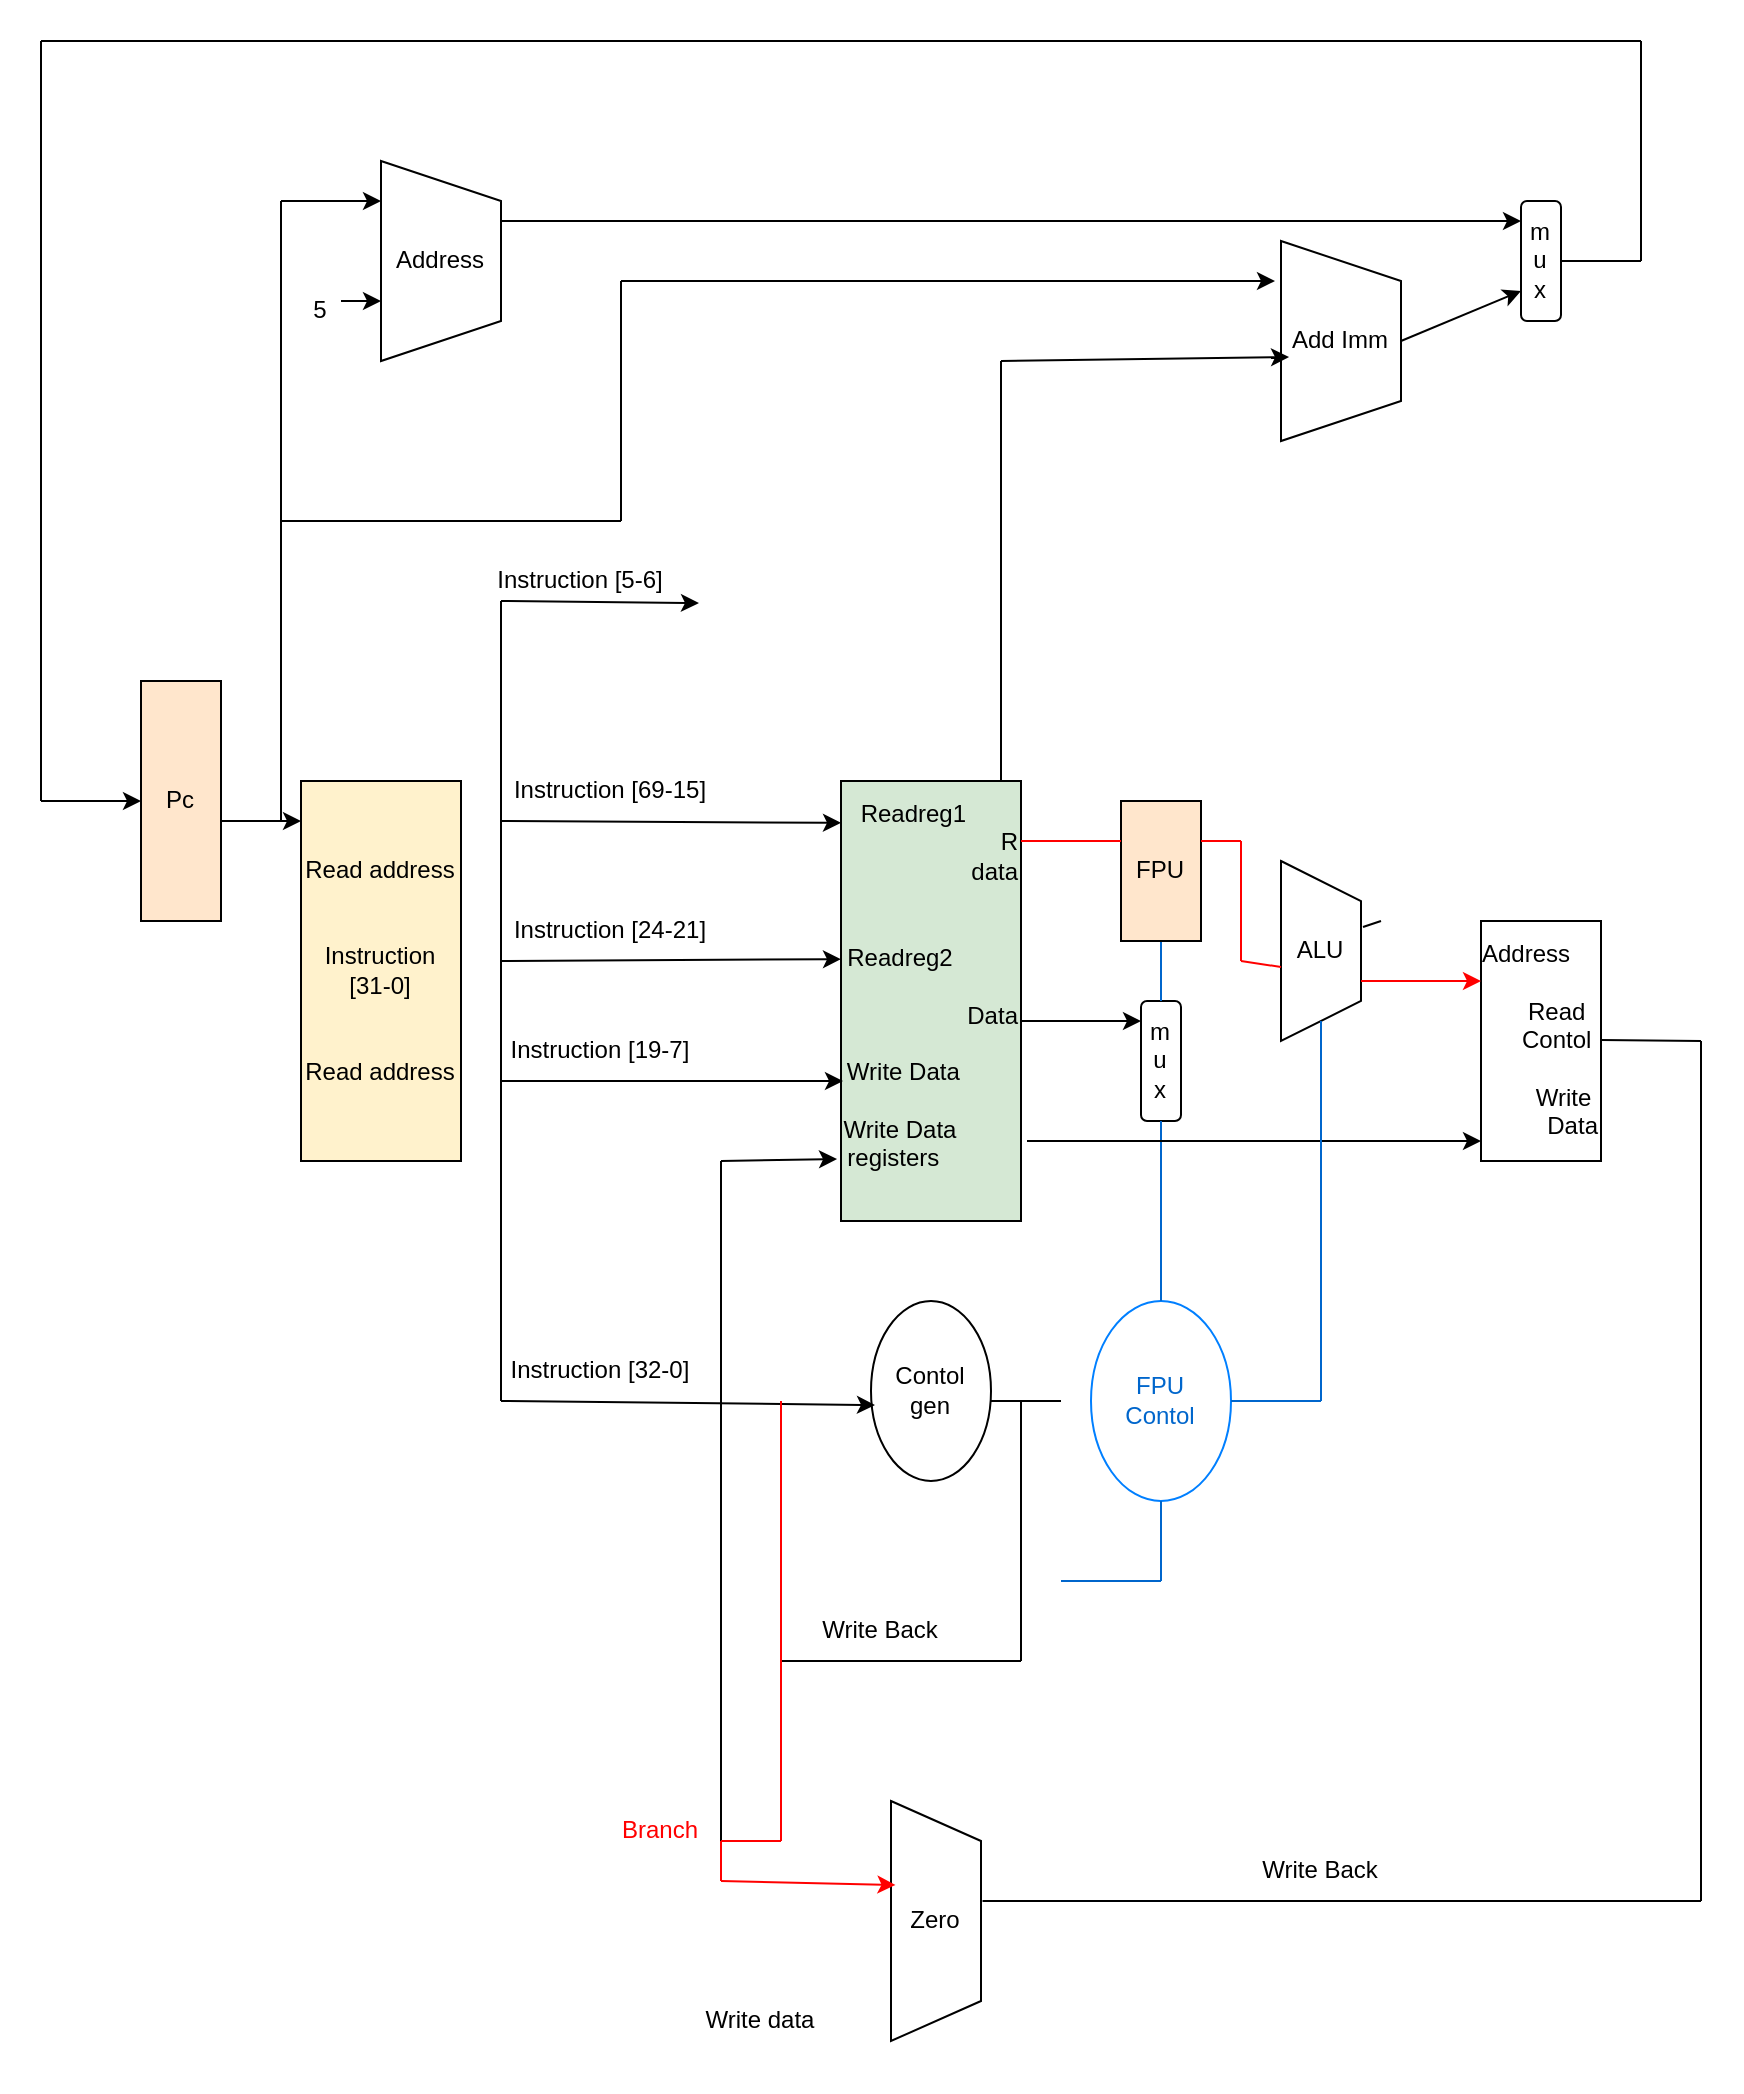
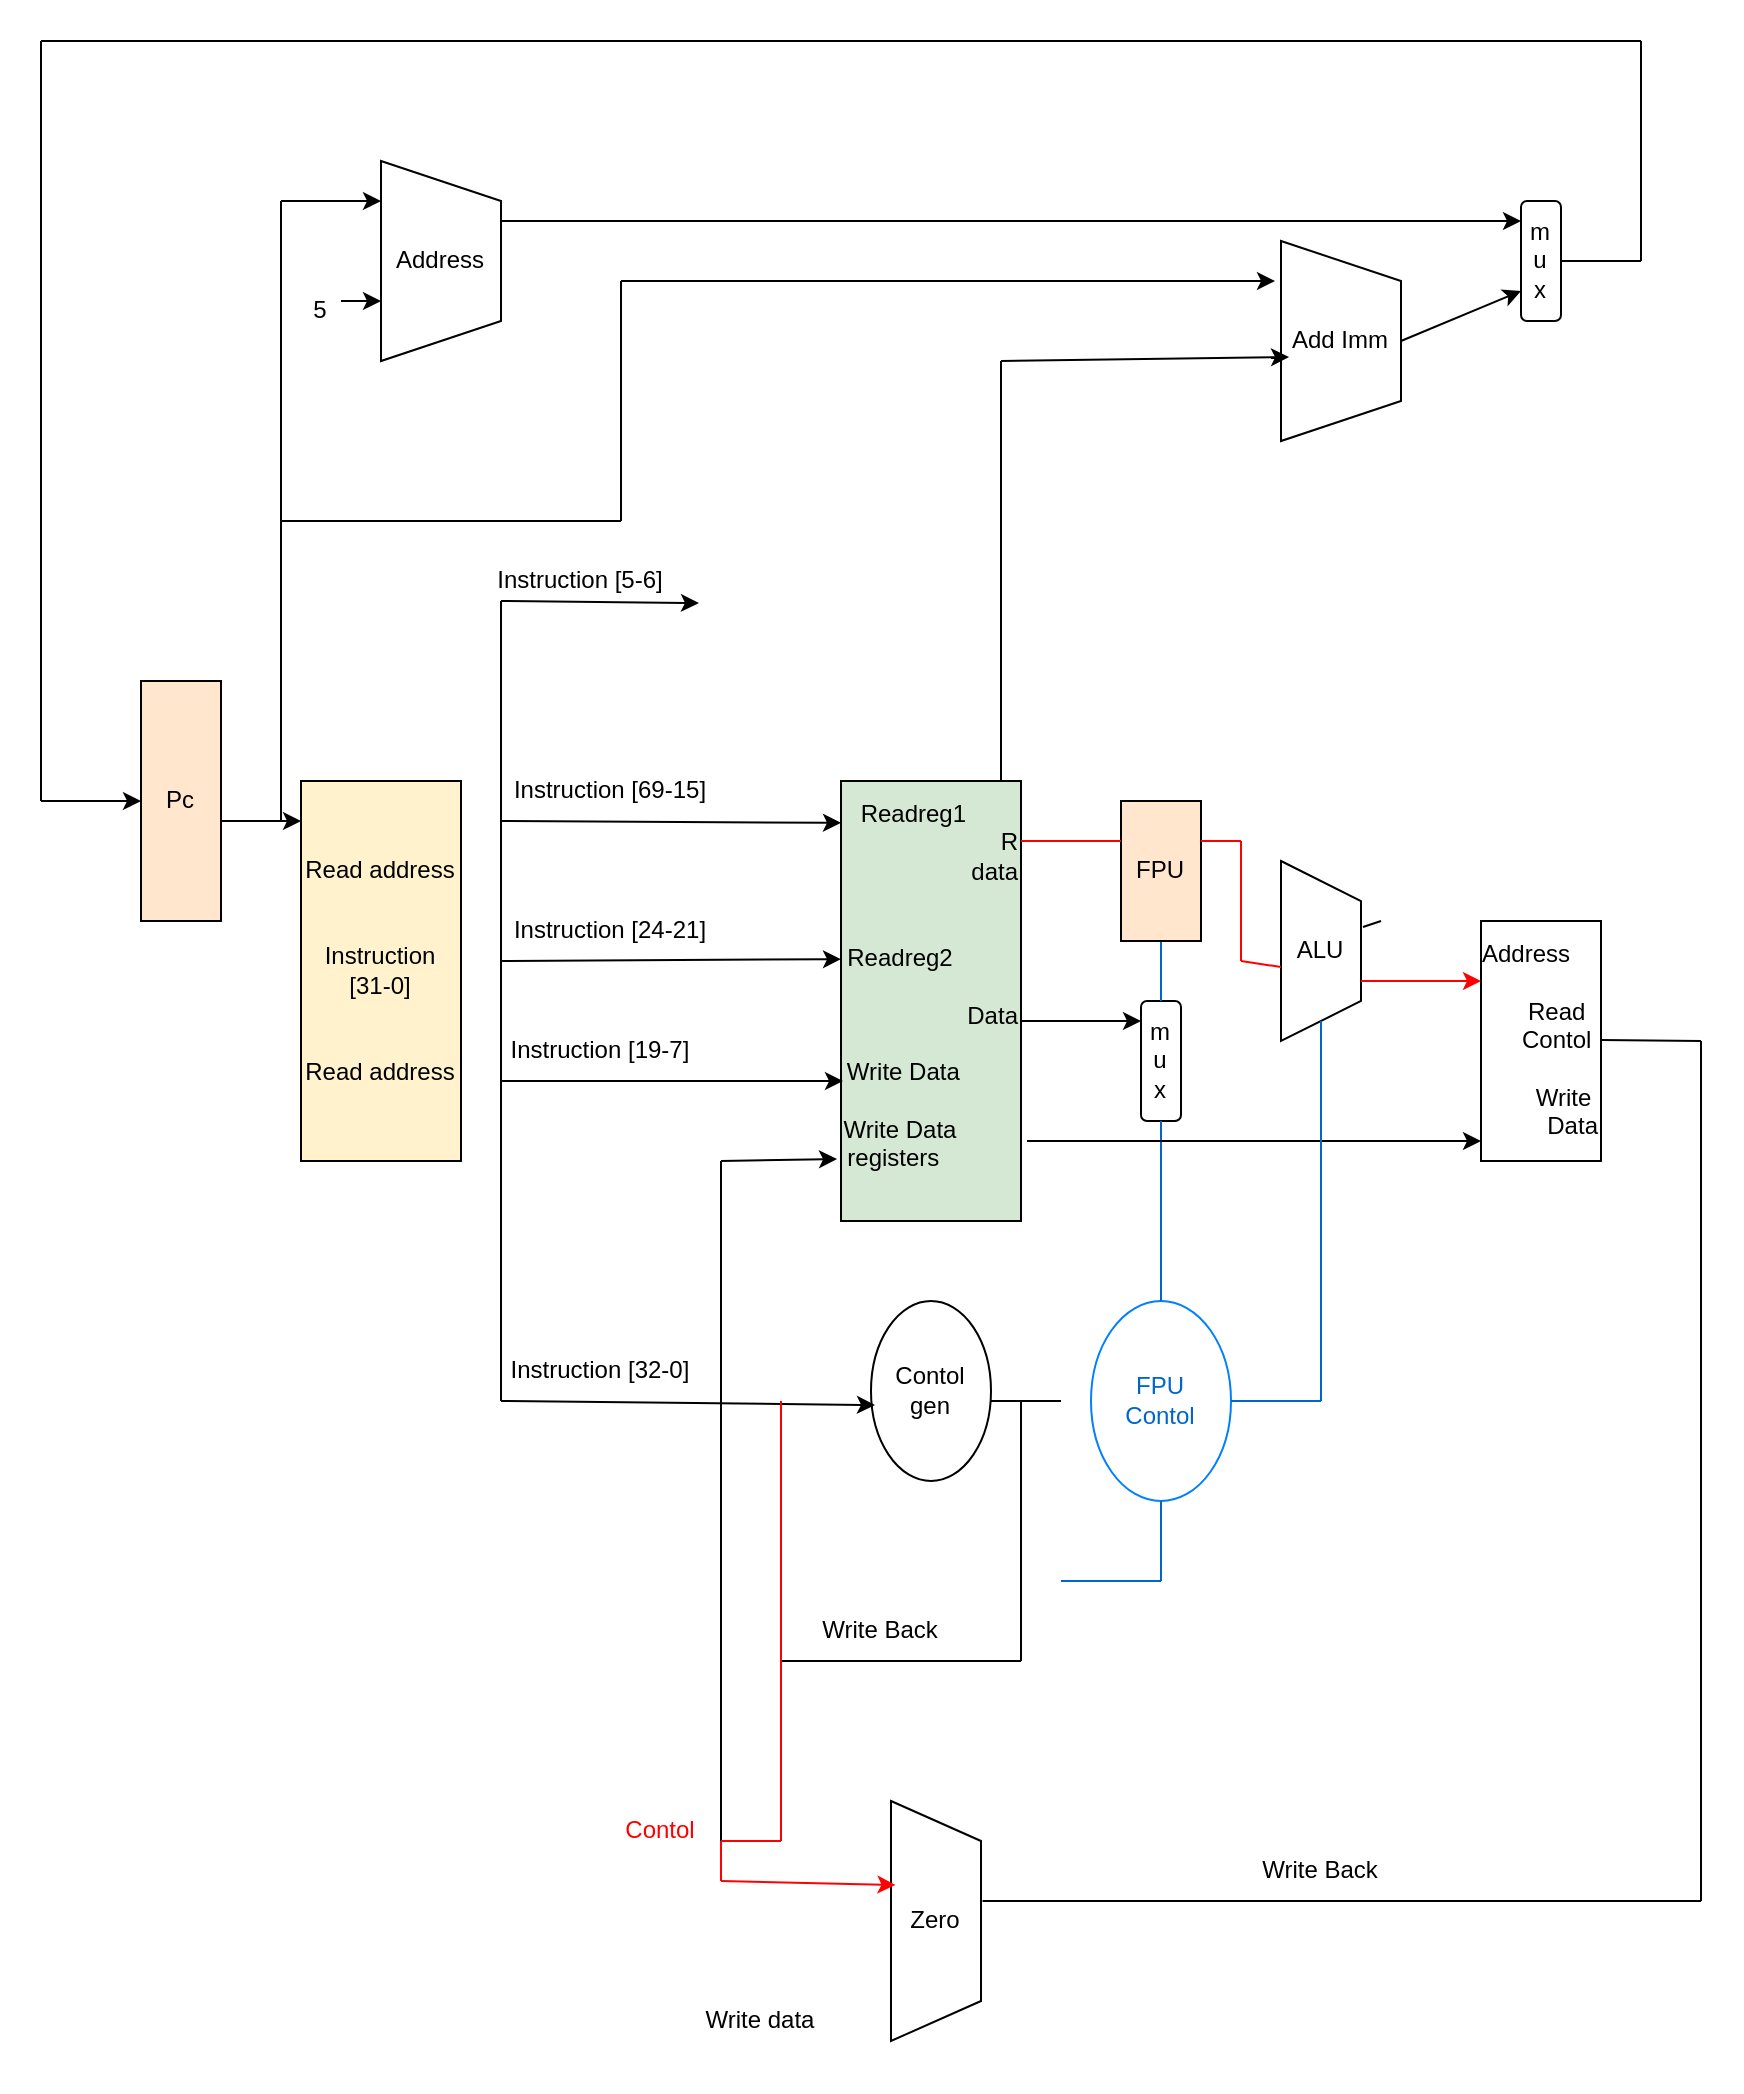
node "Branch": label "Branch" -> "Contol"
